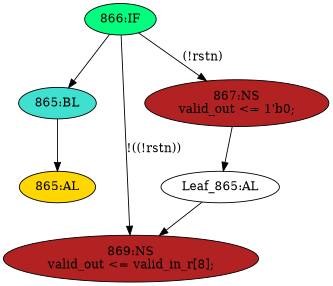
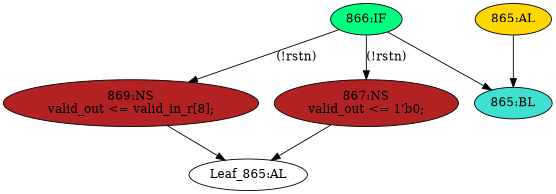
edge "865:BL" -> "865:AL": reversed
edge "866:IF" -> "869:NS valid_out <= valid_in_r[8];": label "!((!rstn))" -> "(!rstn)"
edge "Leaf_865:AL" -> "869:NS valid_out <= valid_in_r[8];": reversed
